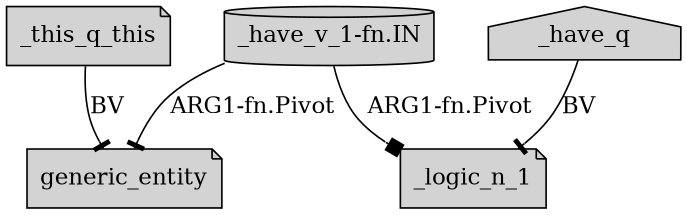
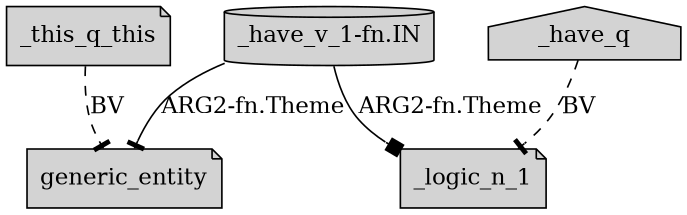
edge "_this_q_this" -> "generic_entity": style solid -> dashed
edge "_have_q" -> "_logic_n_1": style solid -> dashed
edge "_have_v_1-fn.IN" -> "generic_entity": label "ARG1-fn.Pivot" -> "ARG2-fn.Theme"
edge "_have_v_1-fn.IN" -> "_logic_n_1": label "ARG1-fn.Pivot" -> "ARG2-fn.Theme"
